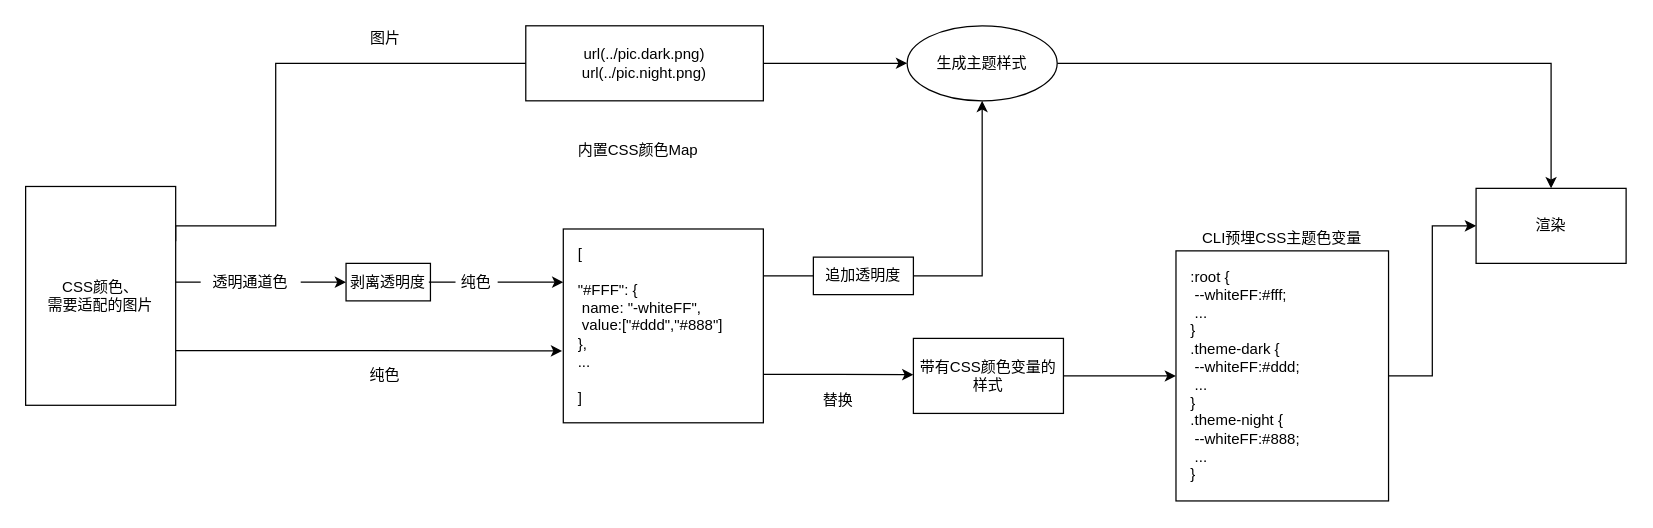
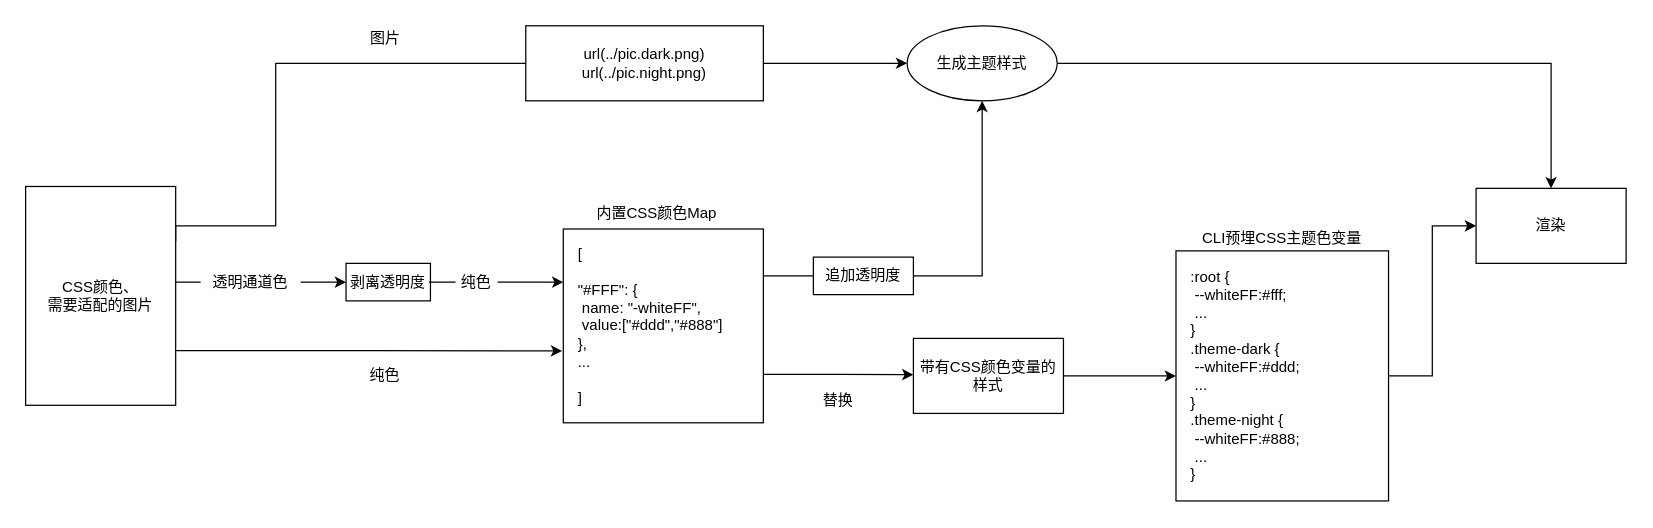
node "内置CSS颜色Map": moved (638, 151) -> (657, 213)
